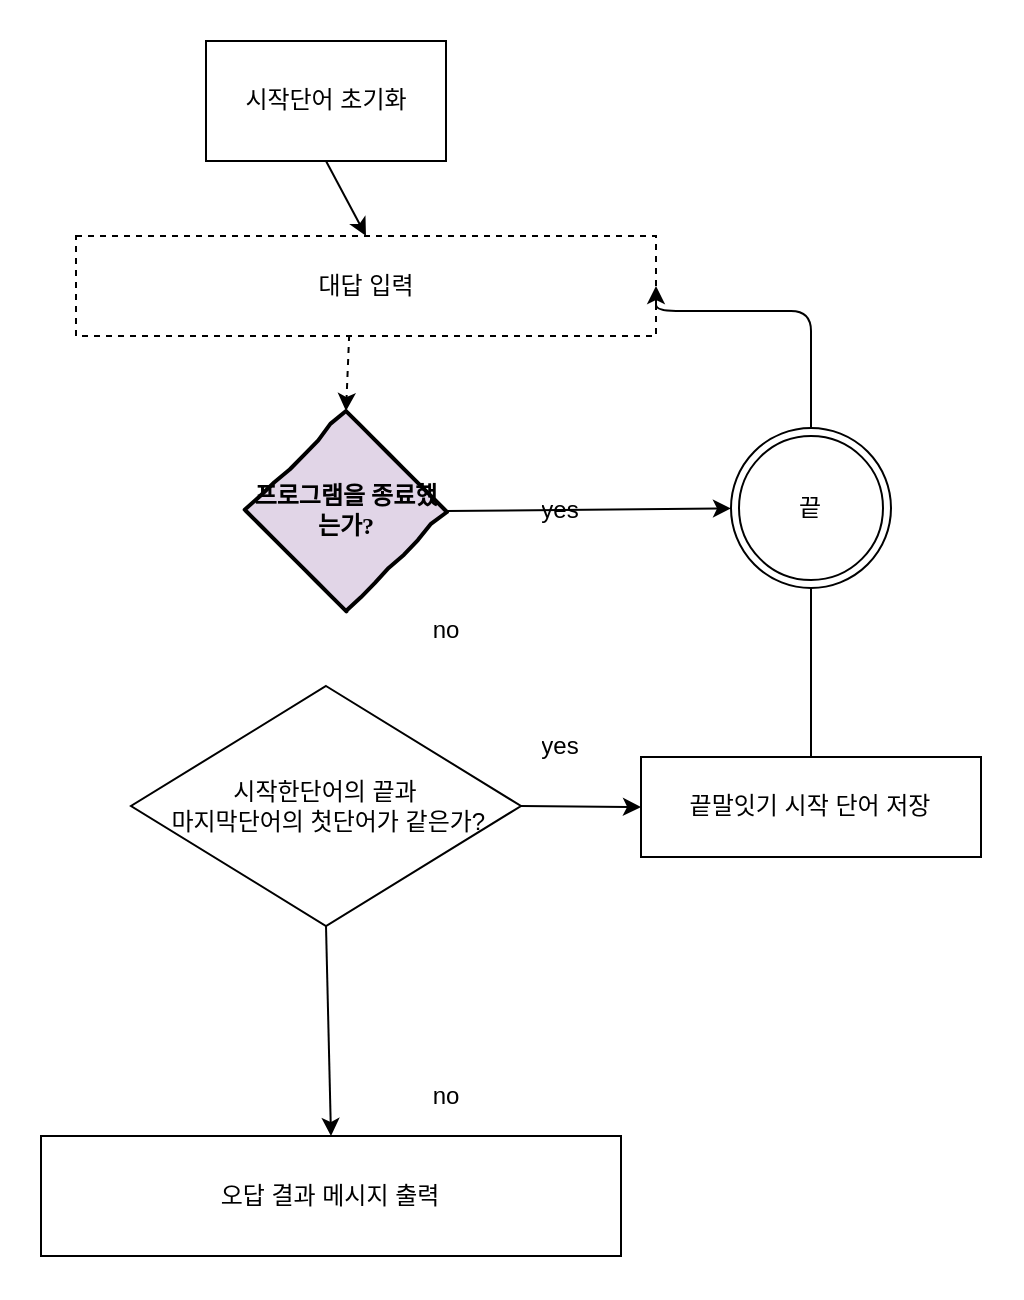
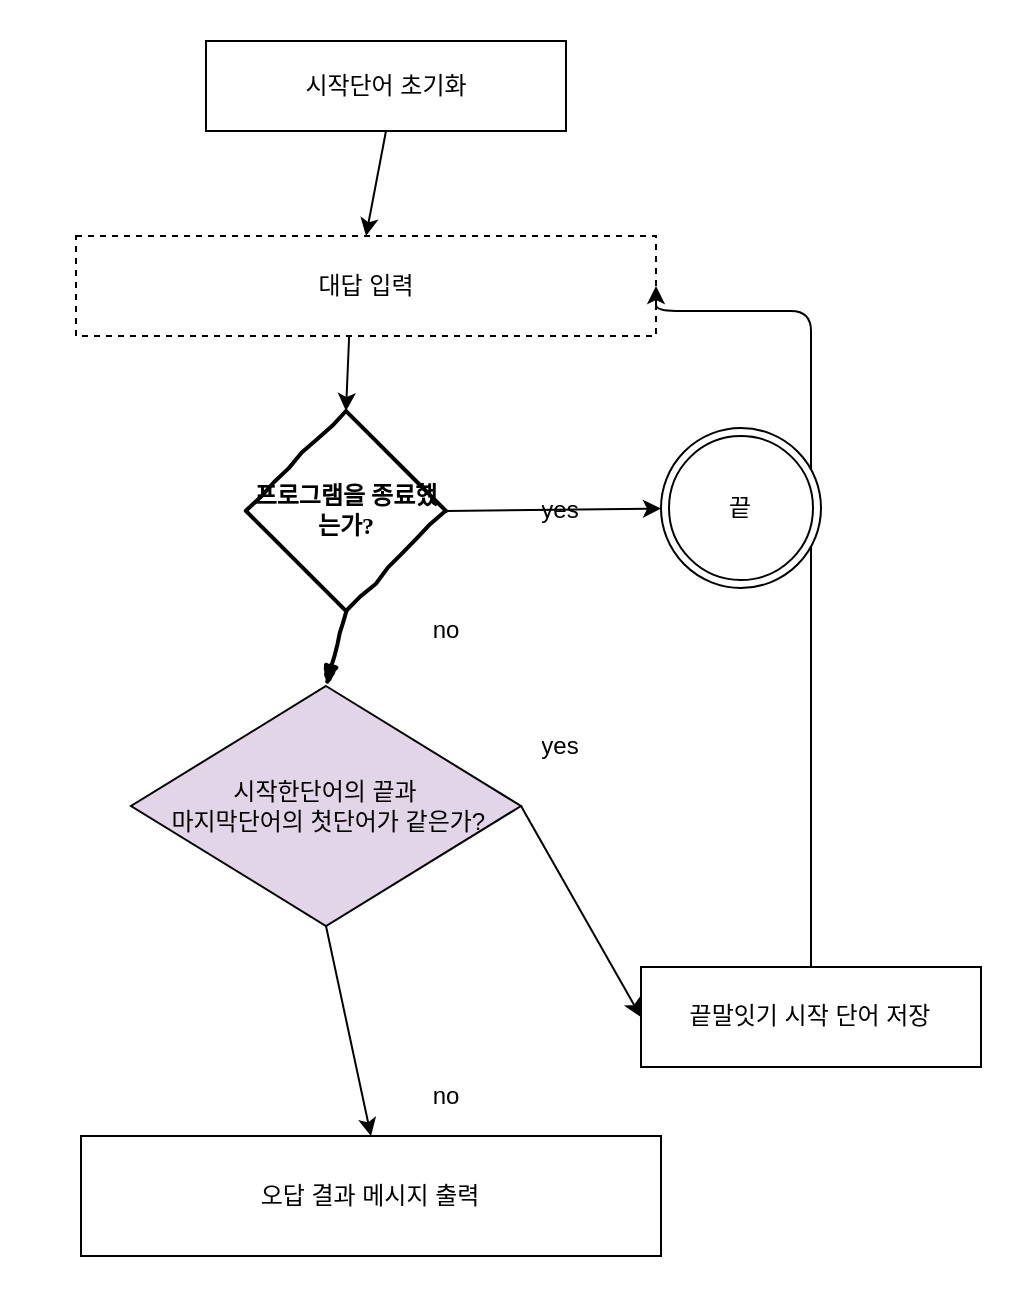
node "시작단어 초기화": size 240x120 -> 360x90
edge "대답 입력" -> "프로그램을 종료했는가?": style dashed -> solid
node "끝": moved (811, 508) -> (741, 508)
node "프로그램을 종료했는가?": fillcolor #e1d5e7 -> #ffffff
edge "프로그램을 종료했는가?" -> "시작한단어의 끝과 마지막단어의 첫단어가 같은가?": added
node "시작한단어의 끝과 마지막단어의 첫단어가 같은가?": fillcolor #ffffff -> #e1d5e7
node "끝말잇기 시작 단어 저장": moved (811, 807) -> (811, 1017)
node "오답 결과 메시지 출력": moved (331, 1196) -> (371, 1196)
